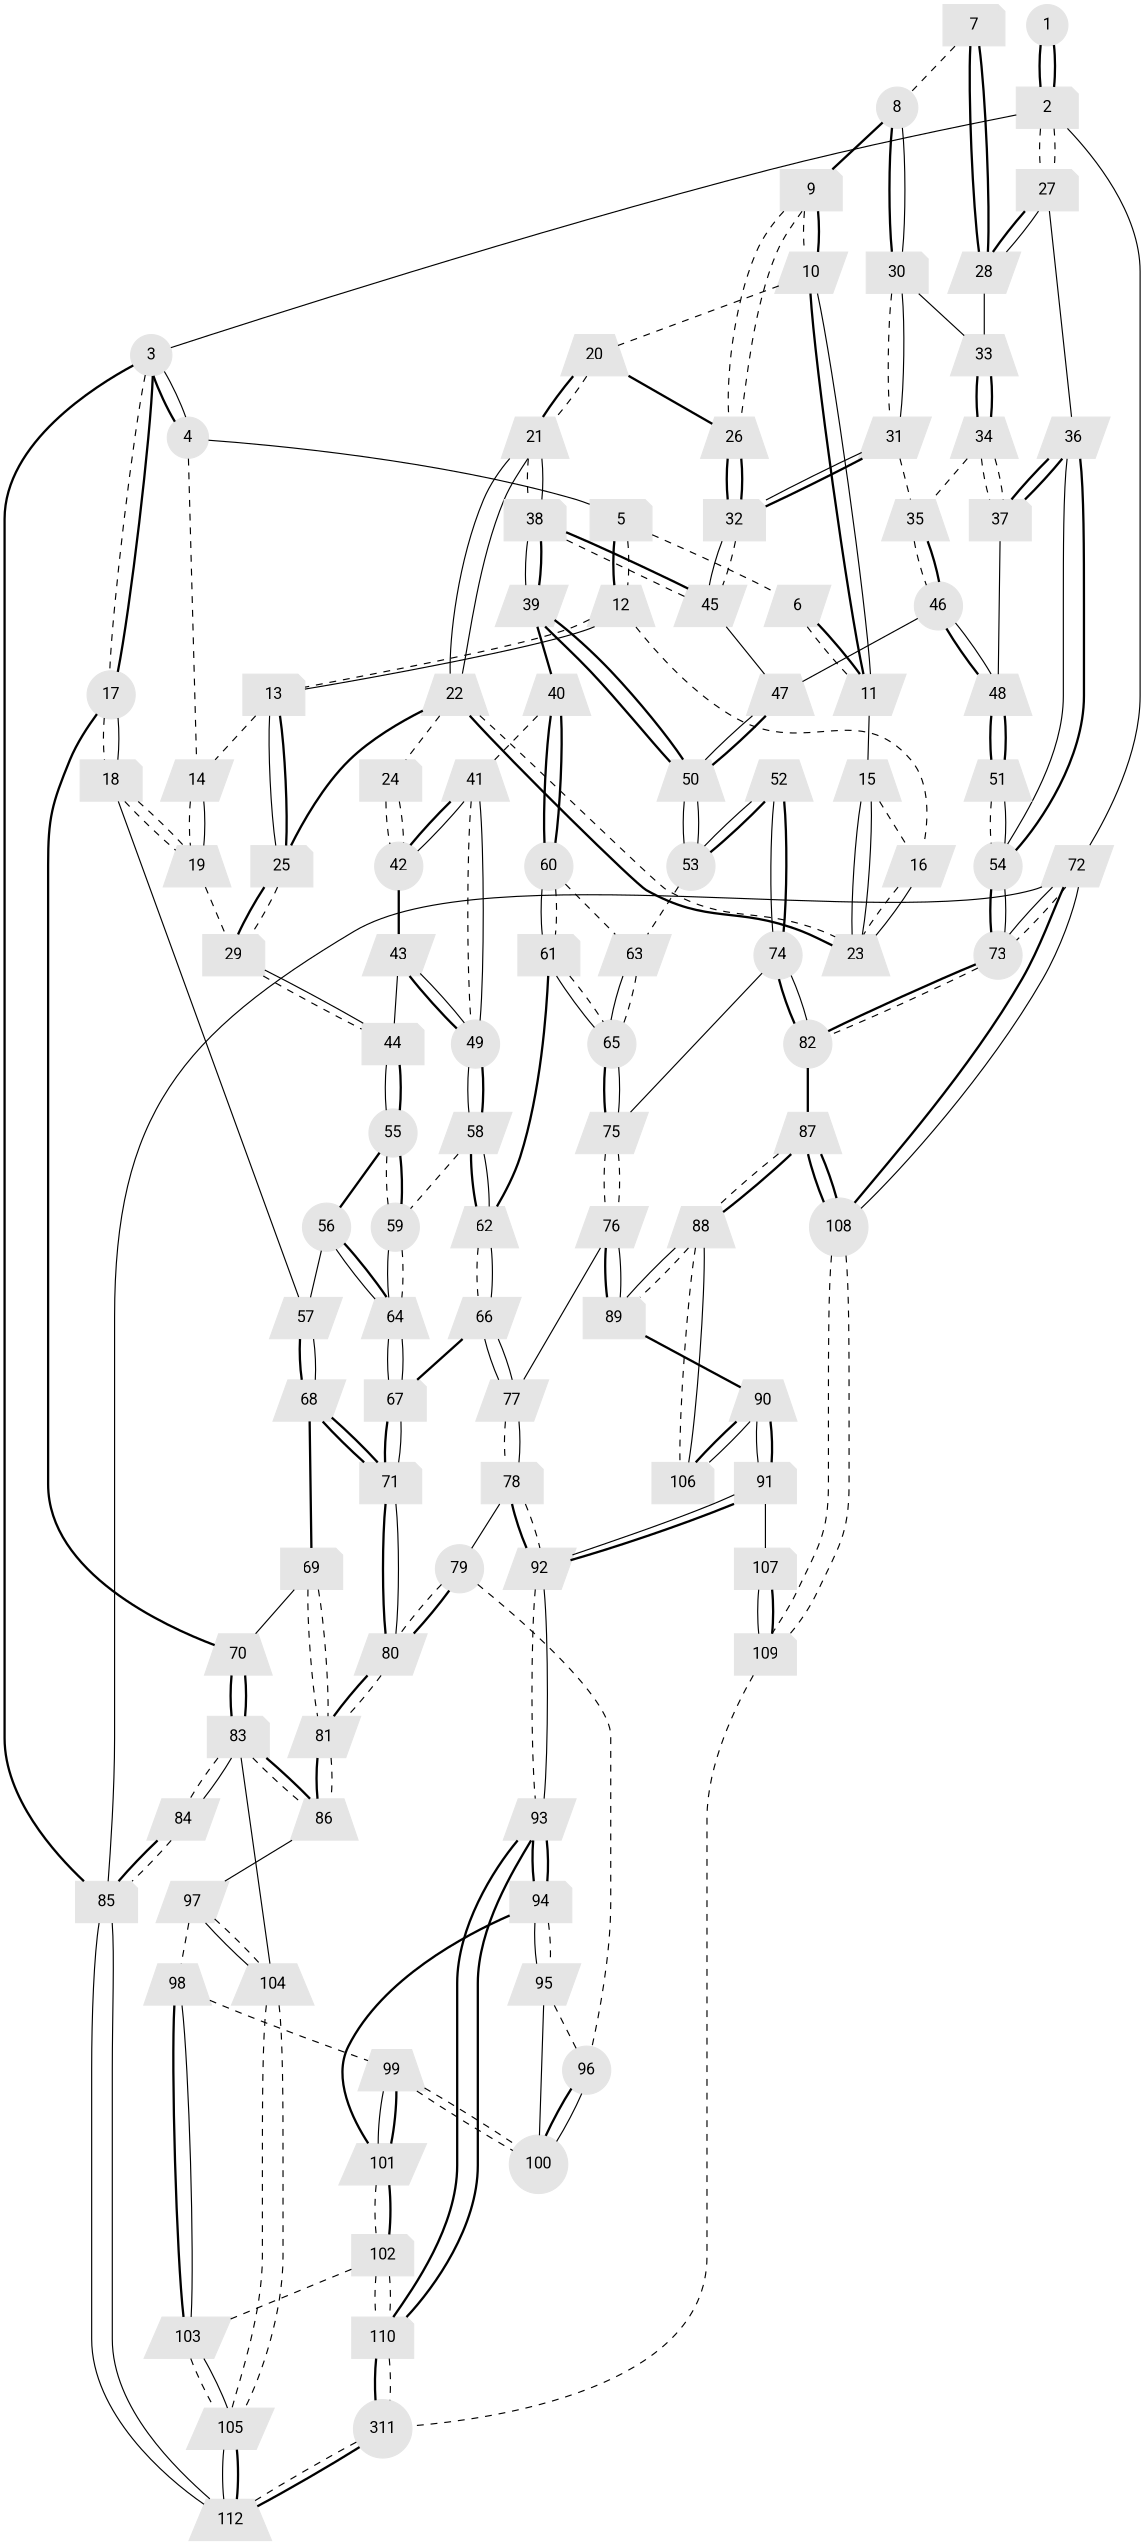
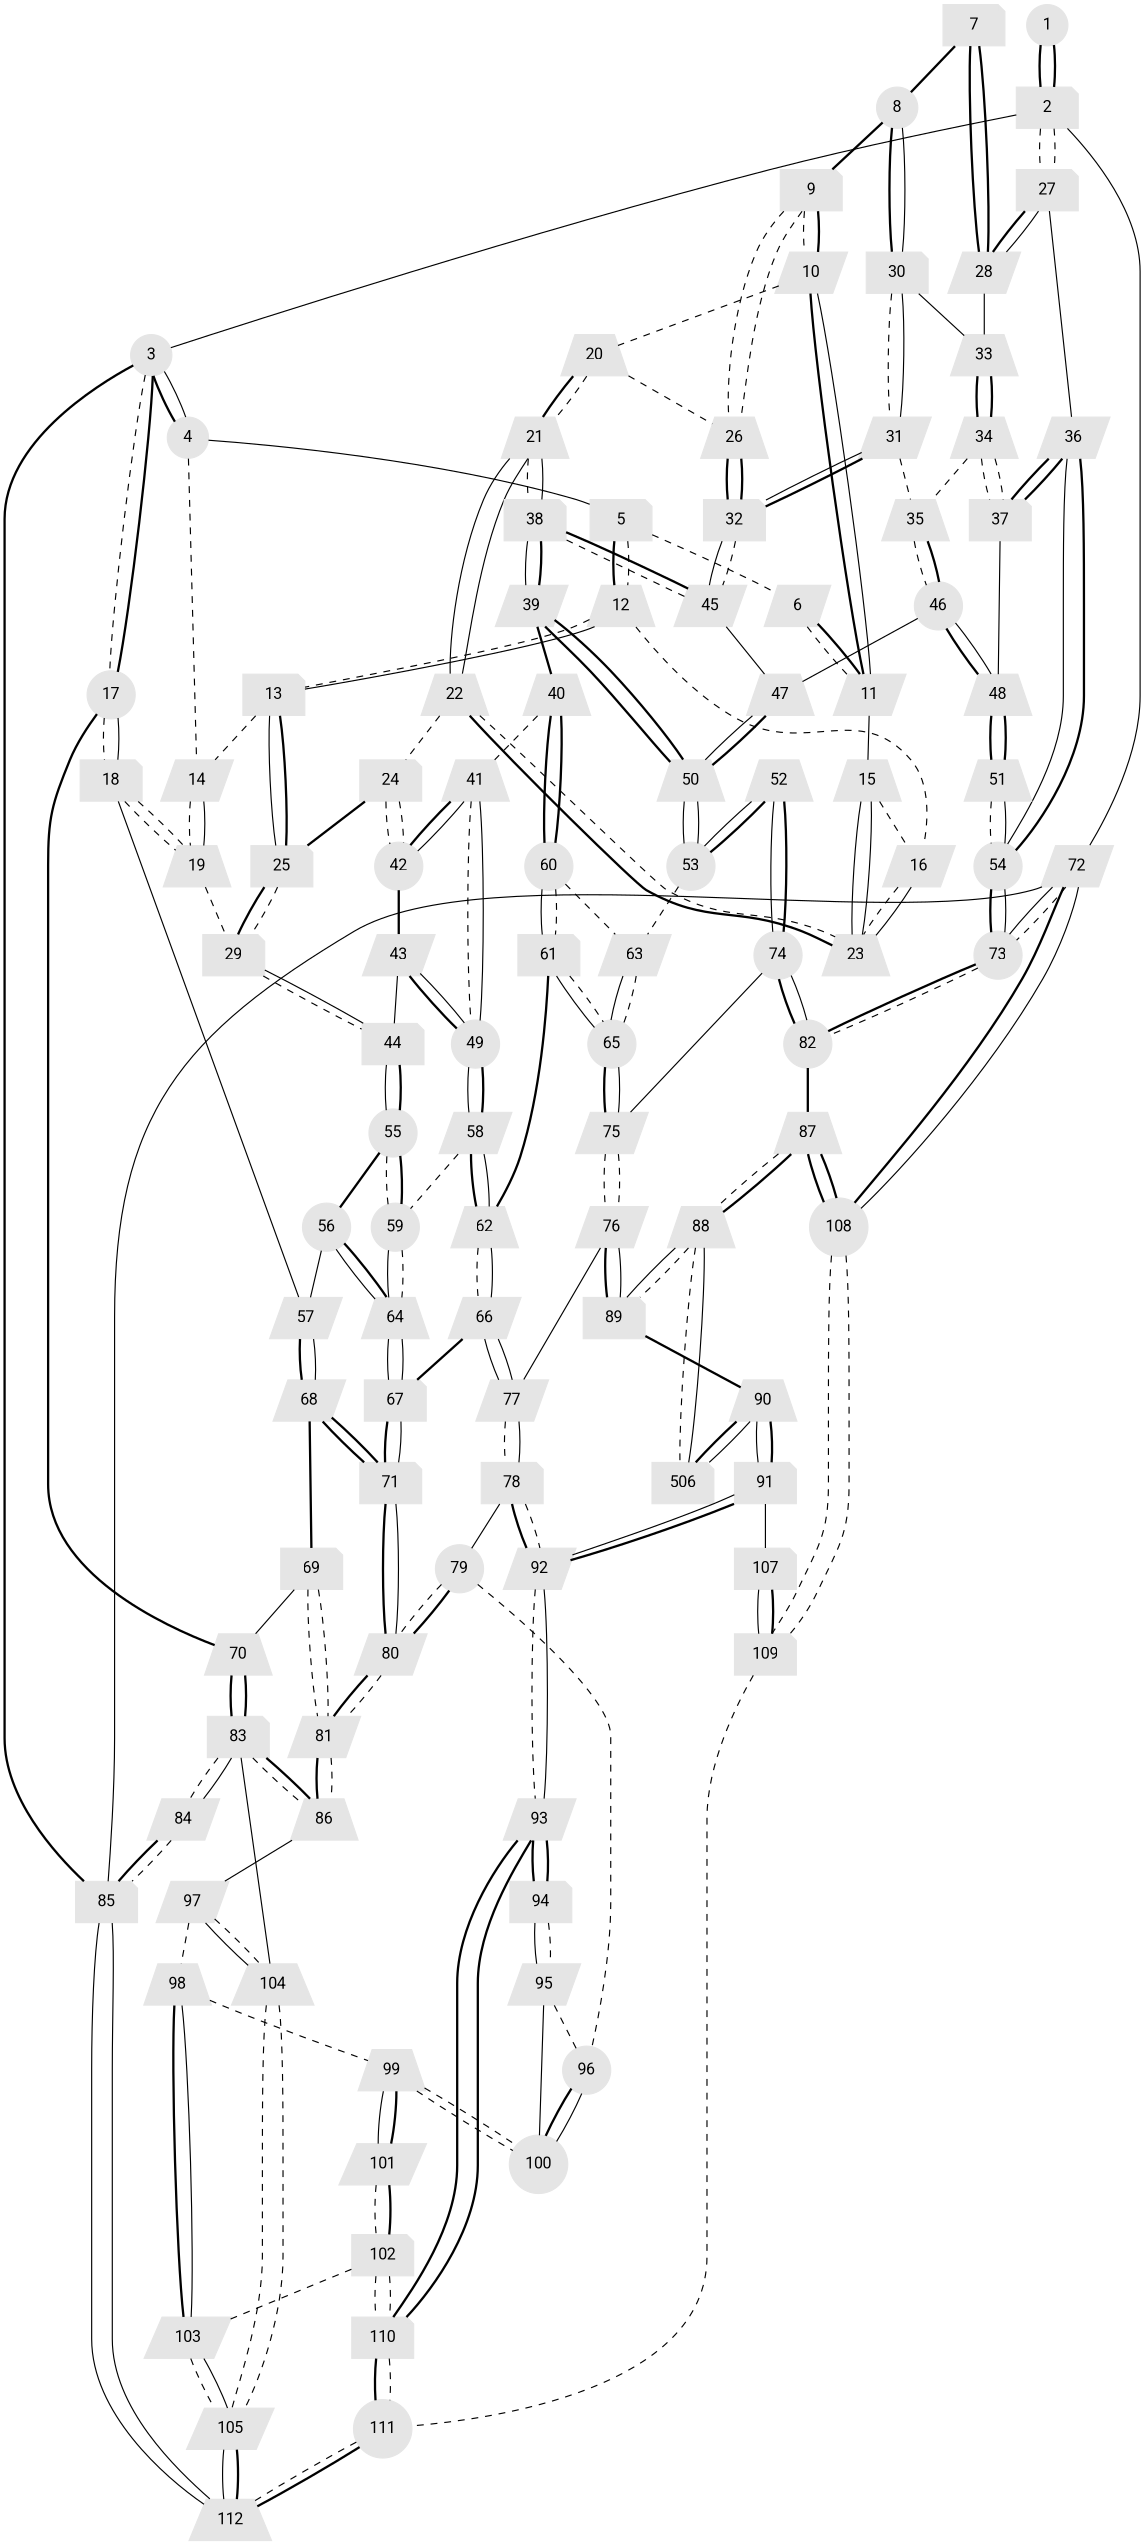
edge "7" -- "8": style dashed -> bold
edge "20" -- "26": style bold -> dashed
edge "22" -- "25": now "24" -- "25"
node "106": label "106" -> "506"
edge "94" -- "101": removed
node "311": label "311" -> "111"
